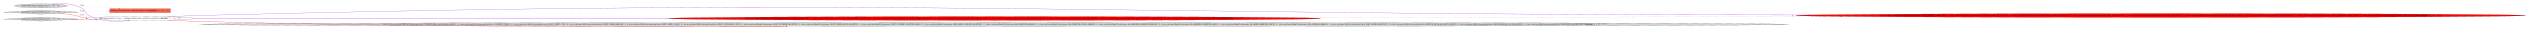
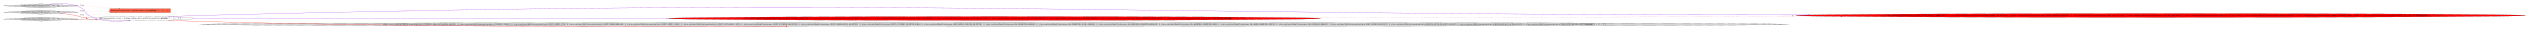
node "hasDataSourceSpecificOptions['1', '0', '0']": shape ellipse -> diamond
